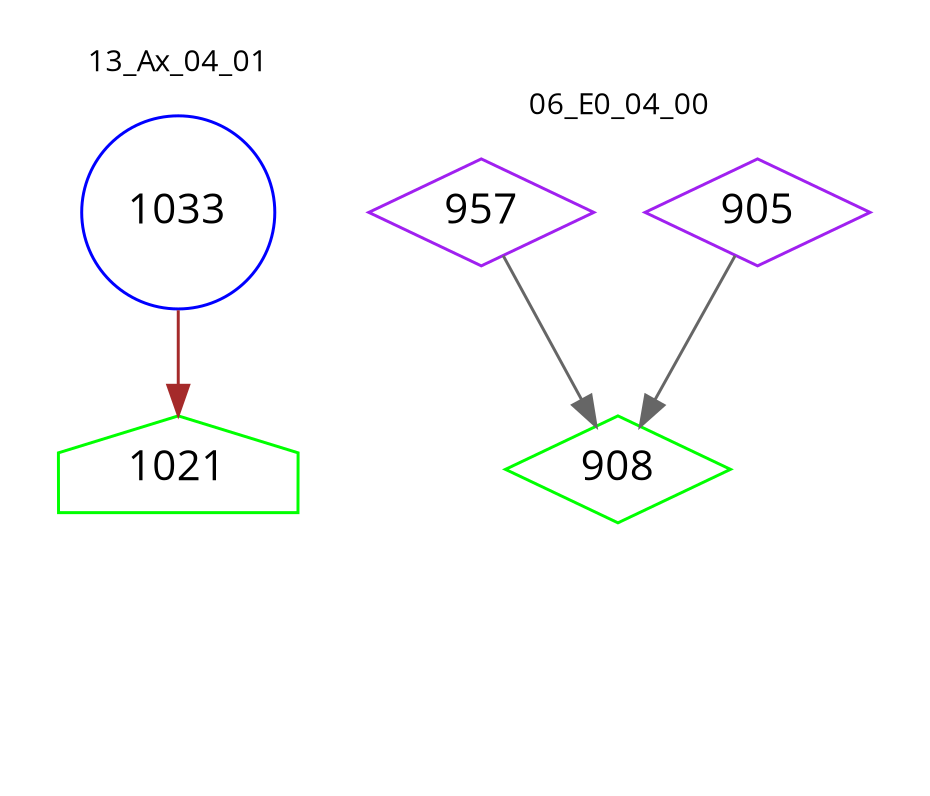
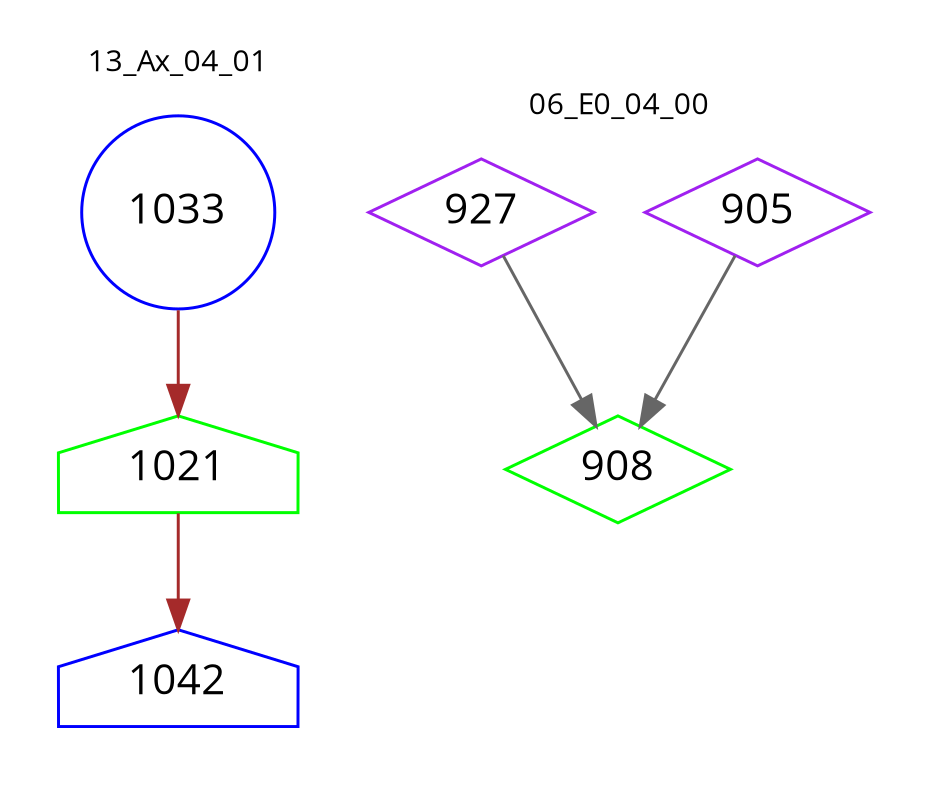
node "957": label "957" -> "927"
node "1042": added
